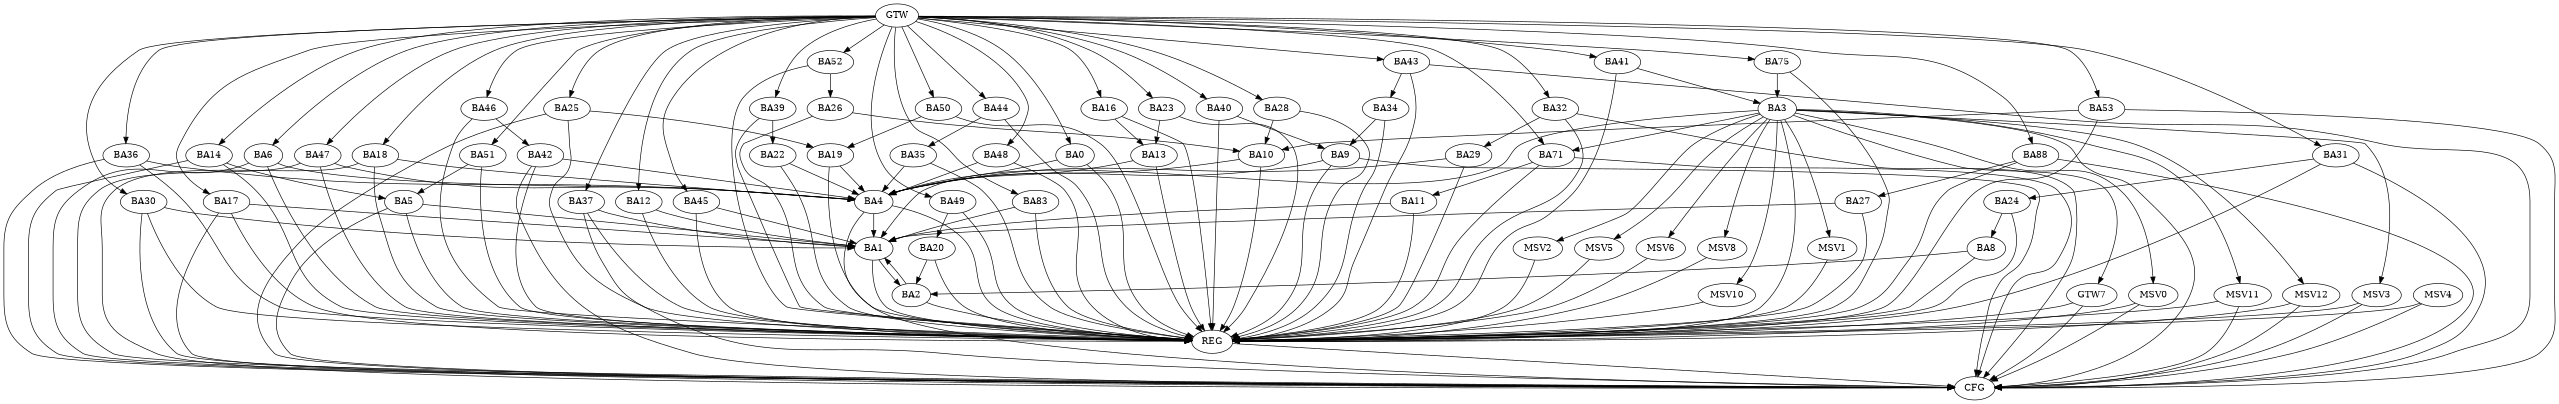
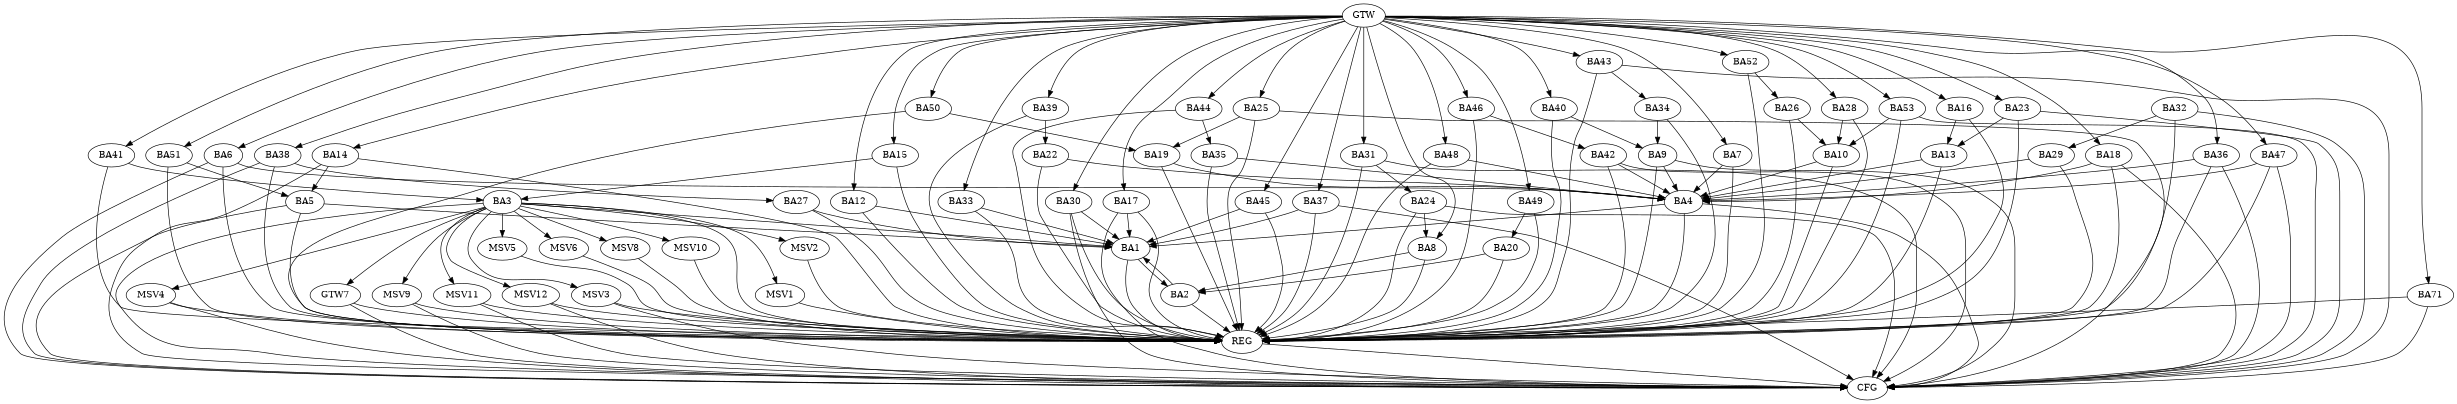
edge "GTW" -> "BA32": now "GTW" -> "BA8"
node "BA75": label "BA75" -> "BA15"
edge "BA3" -> "BA71": now "BA3" -> "MSV4"
node "BA0": label "BA0" -> "BA7"
node "BA88": label "BA88" -> "BA38"
node "BA83": label "BA83" -> "BA33"
node "BA11": removed
edge "BA24" -> "CFG": added
node "MSV0": label "MSV0" -> "MSV9"
edge "BA23" -> "CFG": added
